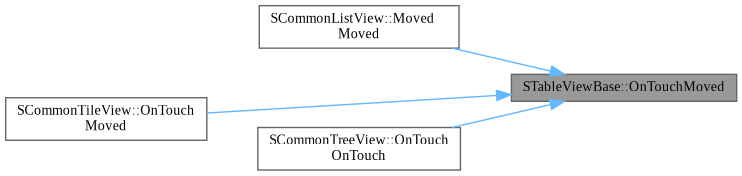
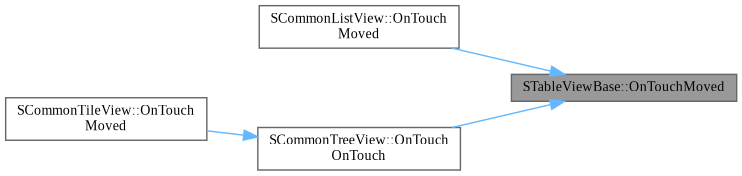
node "SCommonListView::Moved Moved": label "SCommonListView::Moved Moved" -> "SCommonListView::OnTouch Moved"
edge "SCommonTileView::OnTouch Moved" -> "STableViewBase::OnTouchMoved": now "SCommonTileView::OnTouch Moved" -> "SCommonTreeView::OnTouch OnTouch"
